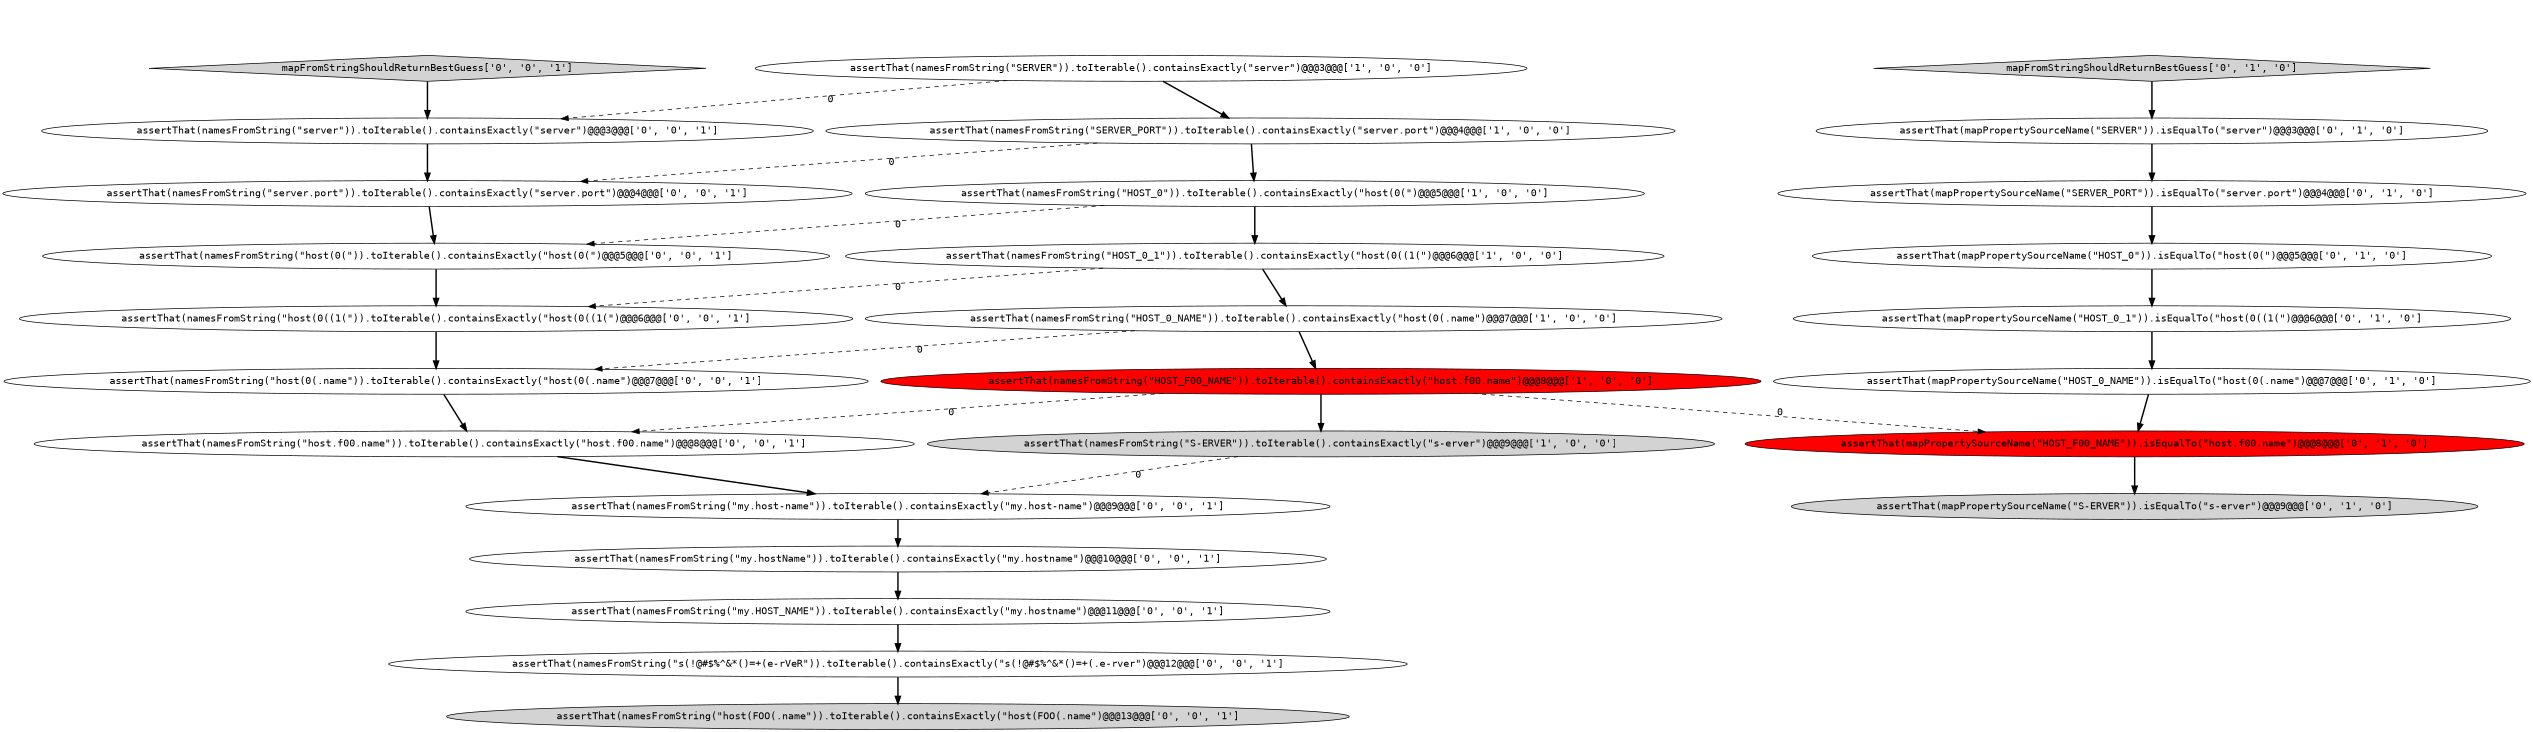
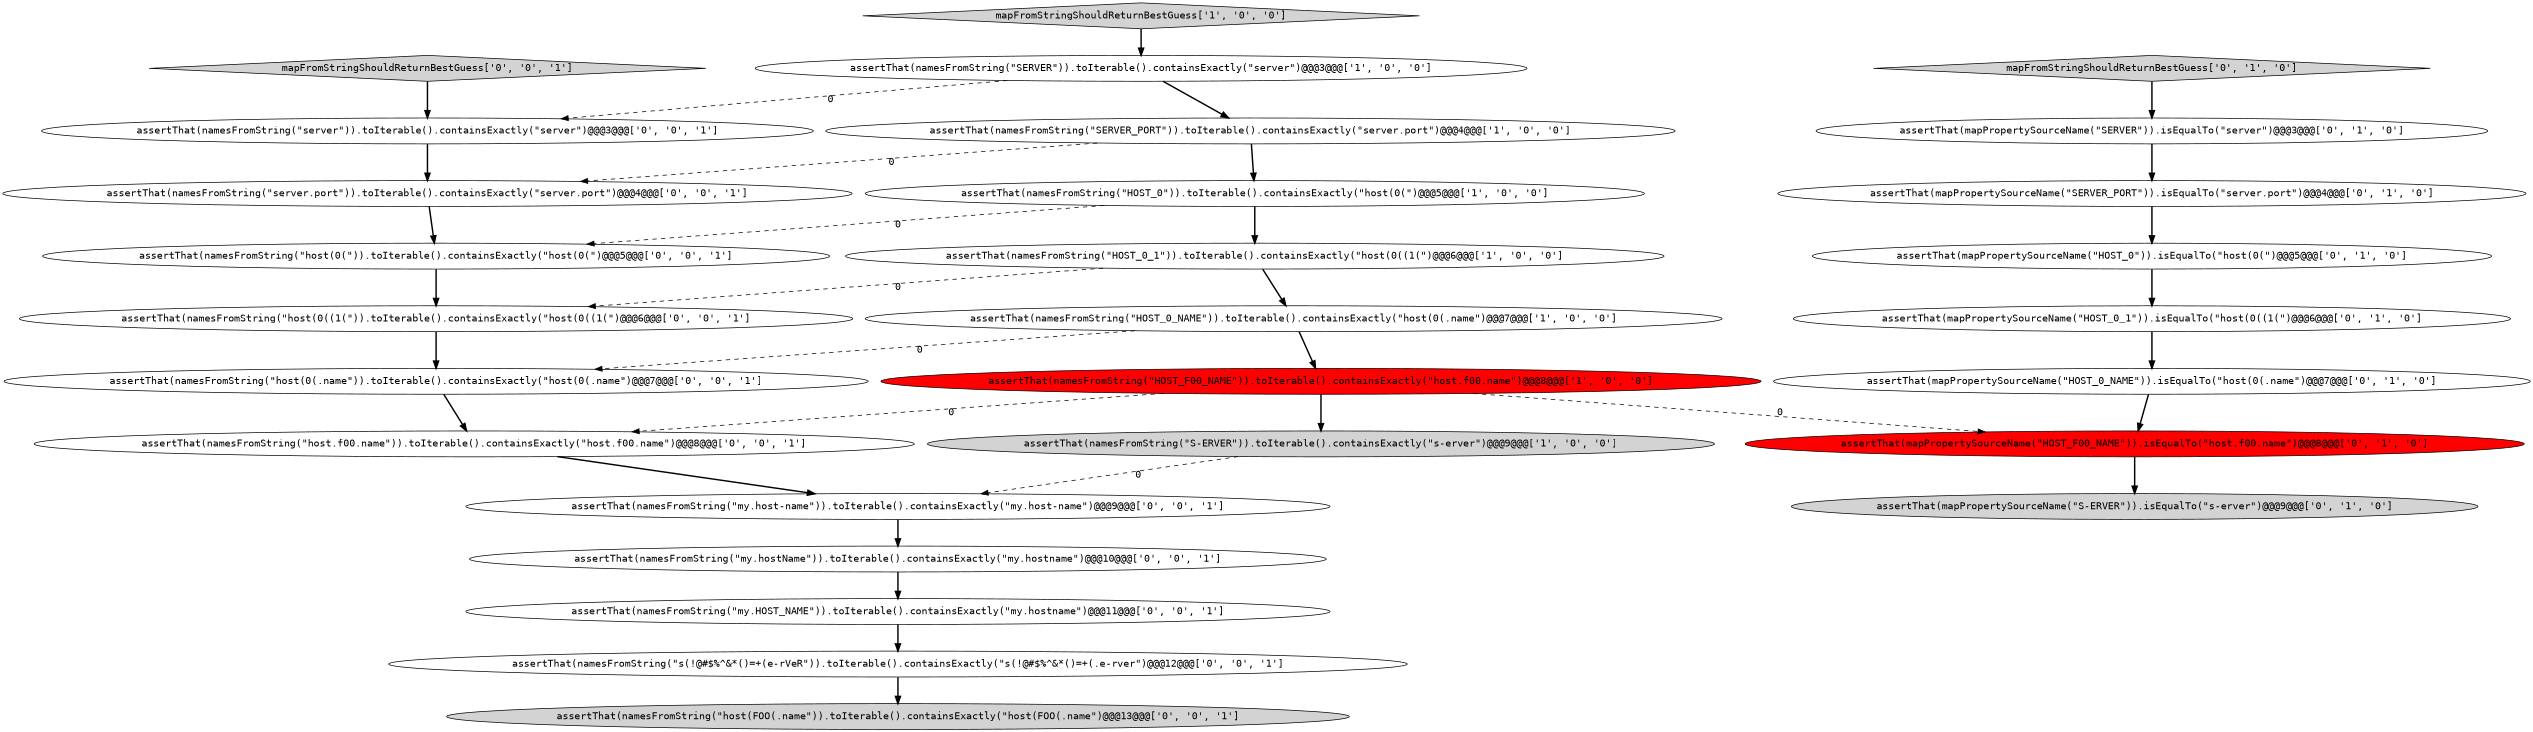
node "mapFromStringShouldReturnBestGuess['1', '0', '0']": added
